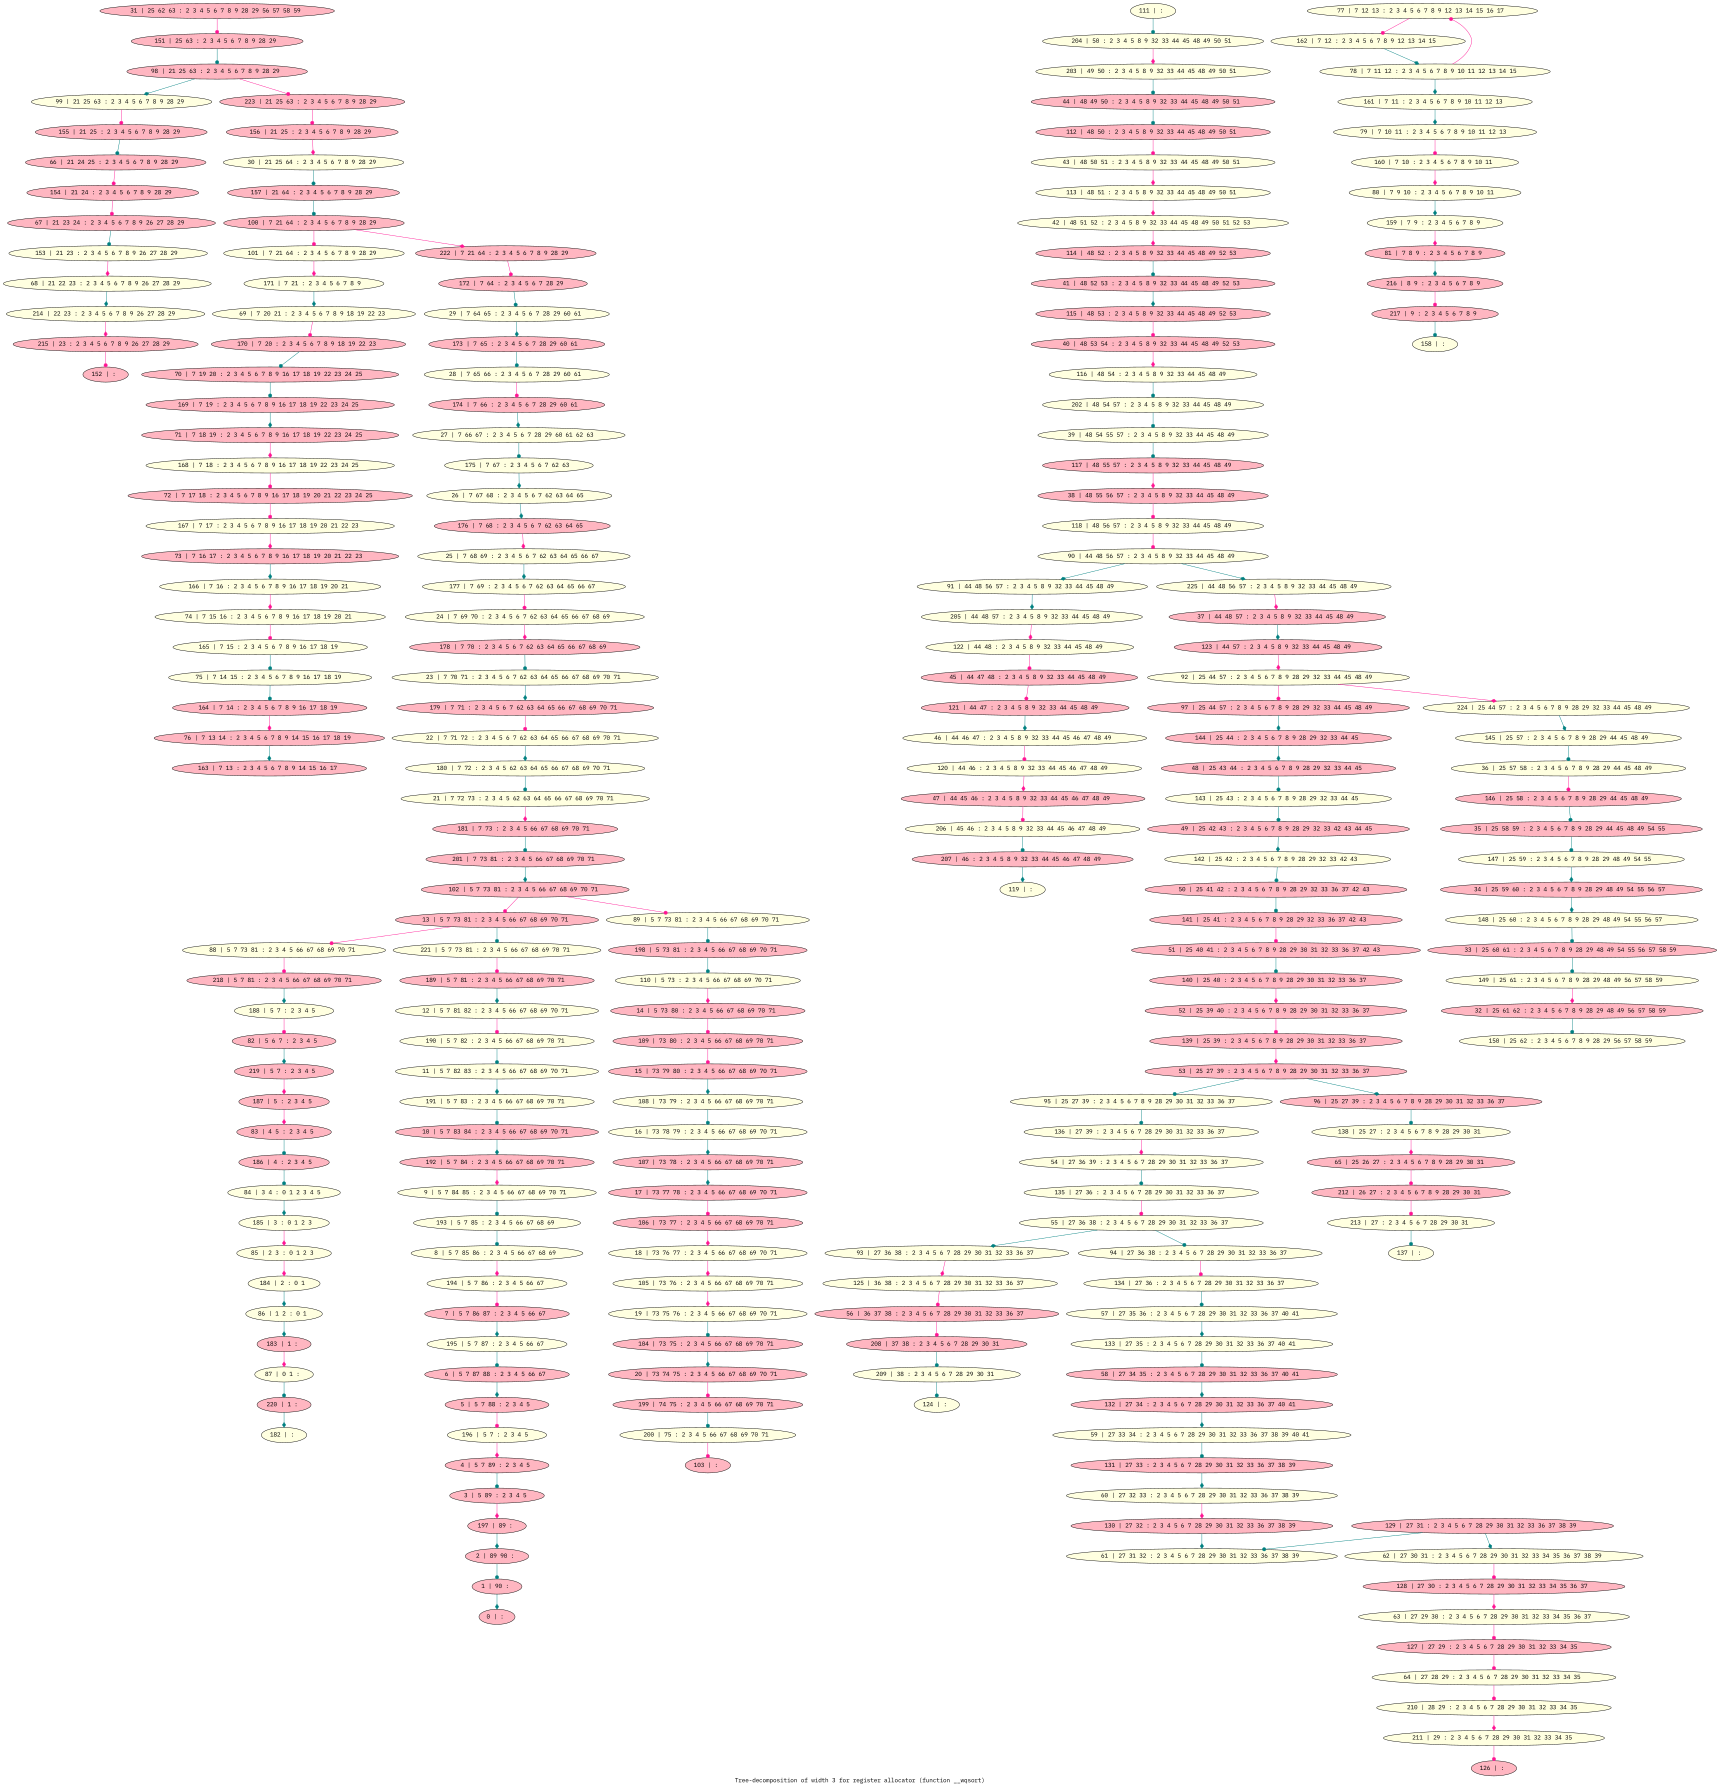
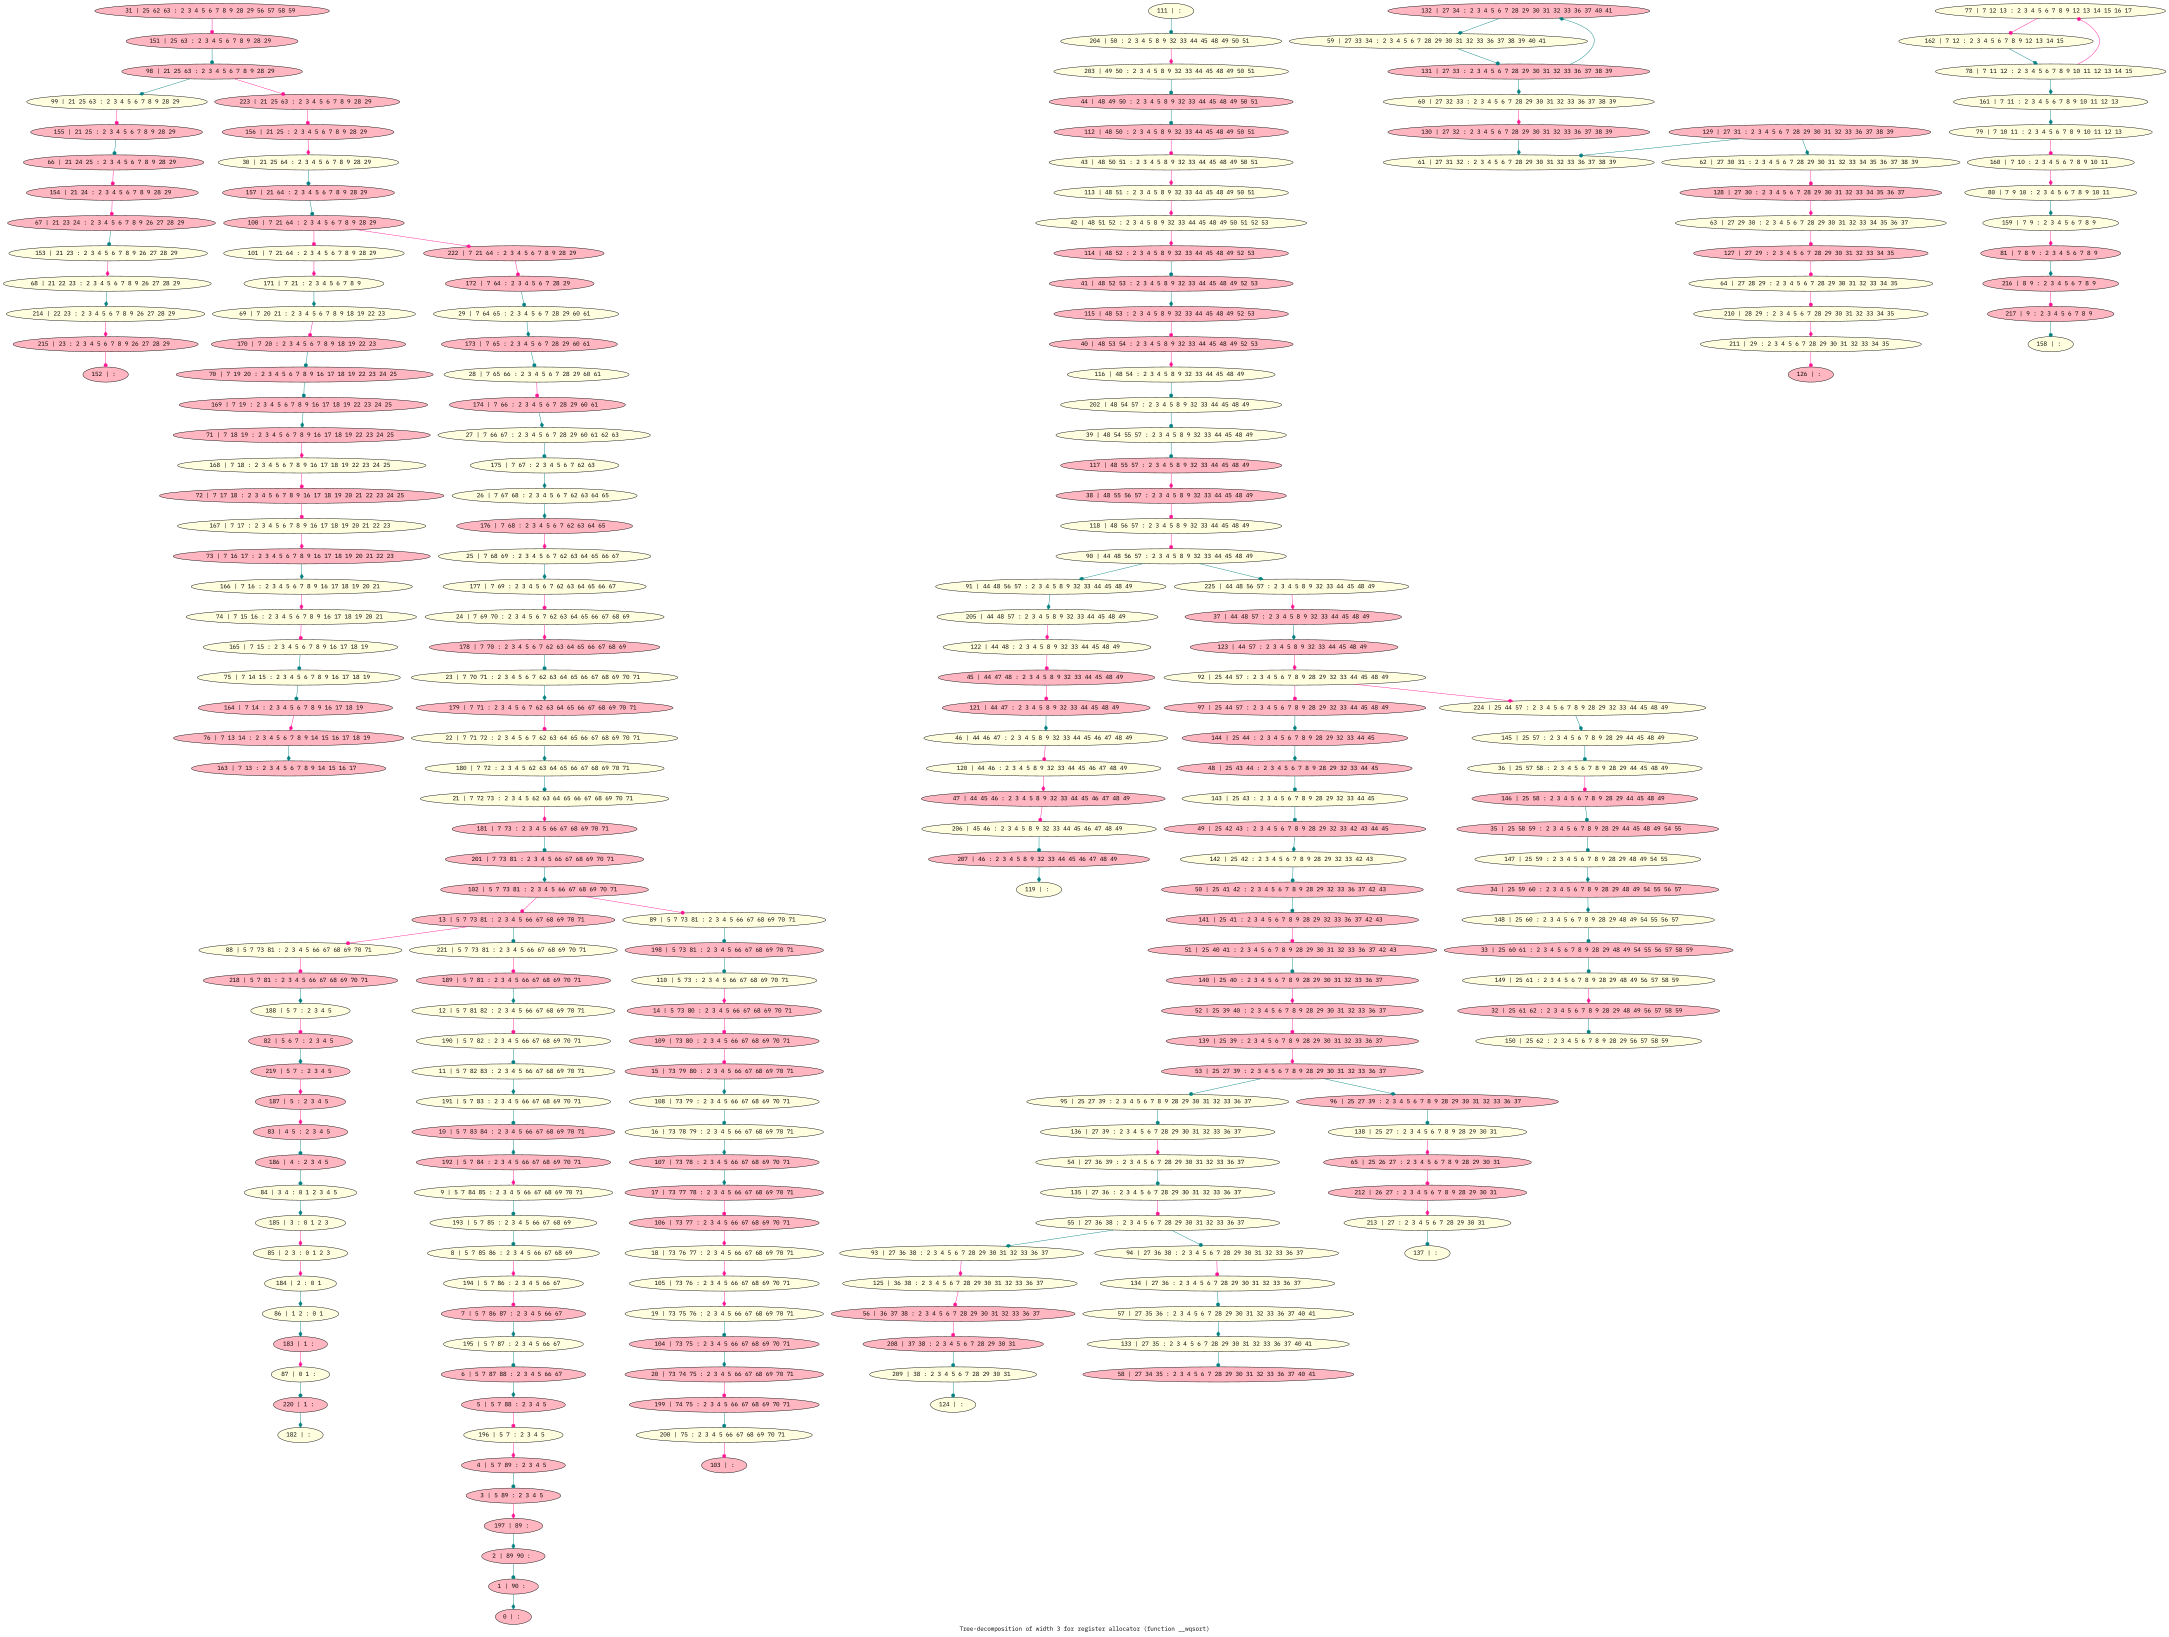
edge "212 | 26 27 : 2 3 4 5 6 7 8 9 28 29 30 31" -> "213 | 27 : 2 3 4 5 6 7 28 29 30 31": arrowhead dot -> diamond
edge "58 | 27 34 35 : 2 3 4 5 6 7 28 29 30 31 32 33 36 37 40 41" -> "132 | 27 34 : 2 3 4 5 6 7 28 29 30 31 32 33 36 37 40 41": now "131 | 27 33 : 2 3 4 5 6 7 28 29 30 31 32 33 36 37 38 39" -> "132 | 27 34 : 2 3 4 5 6 7 28 29 30 31 32 33 36 37 40 41"
